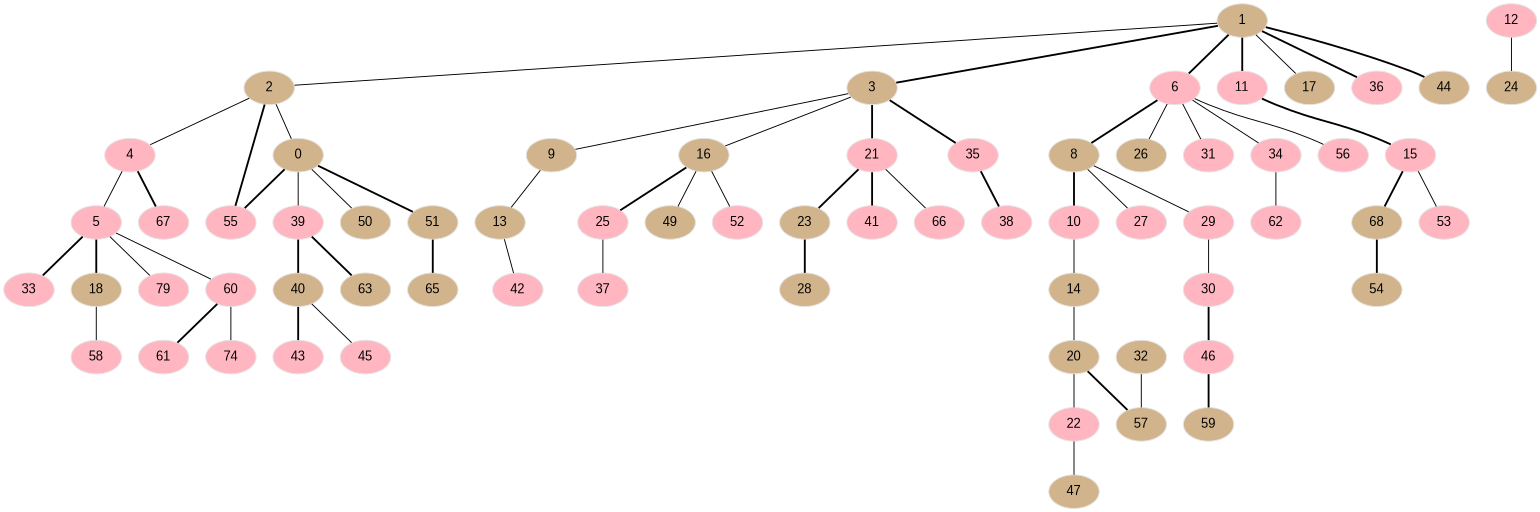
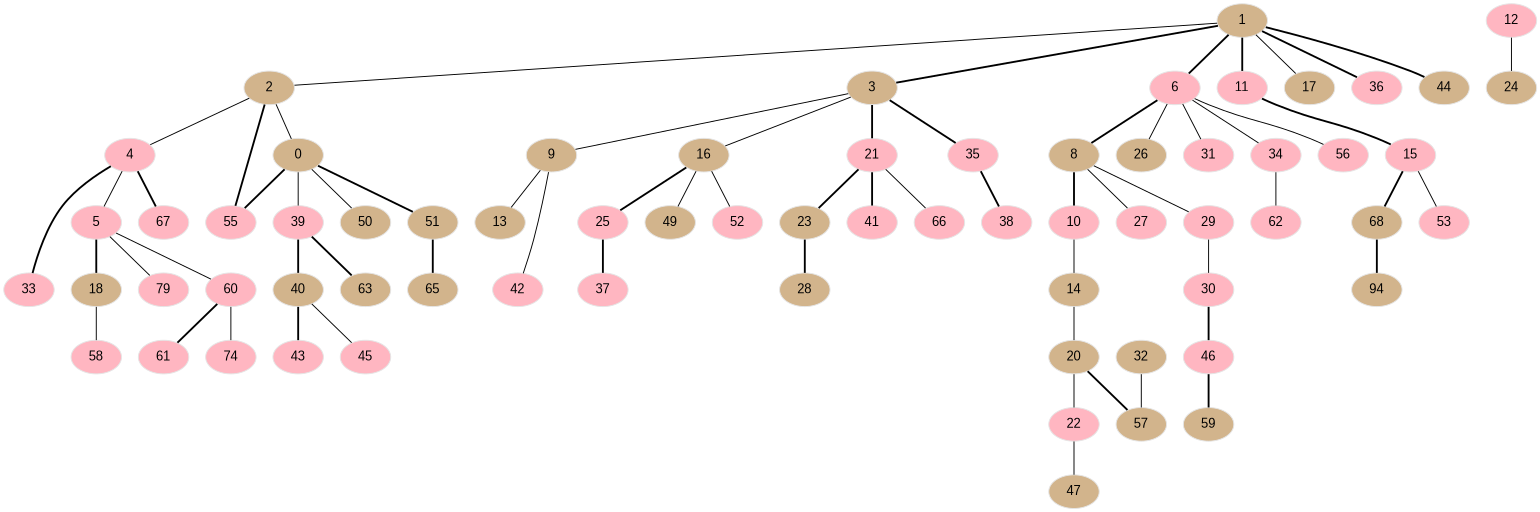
edge "5" -- "33": now "4" -- "33"
edge "13" -- "42": now "9" -- "42"
edge "25" -- "37": style solid -> bold
node "54": label "54" -> "94"
